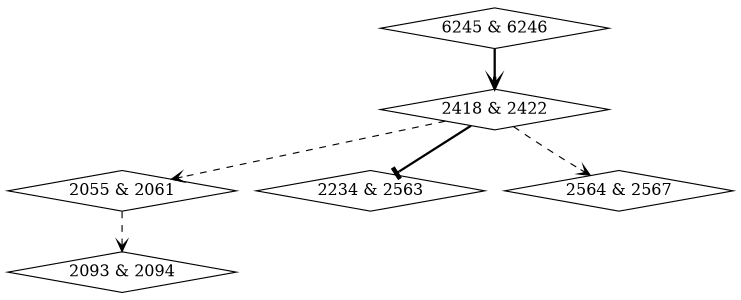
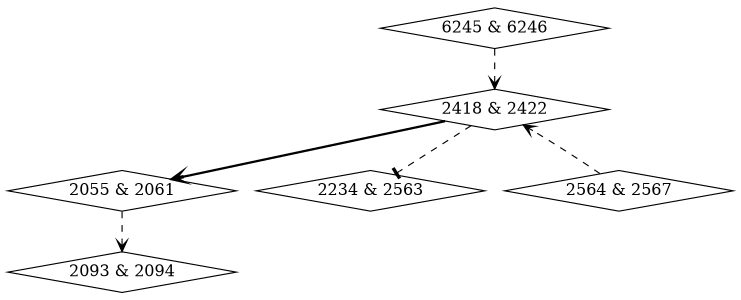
edge "6245 & 6246" -> "2418 & 2422": style bold -> dashed
edge "2418 & 2422" -> "2055 & 2061": style dashed -> bold
edge "2418 & 2422" -> "2234 & 2563": style bold -> dashed
edge "2418 & 2422" -> "2564 & 2567": reversed
